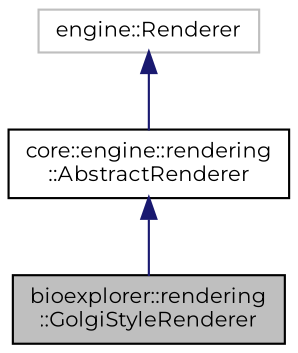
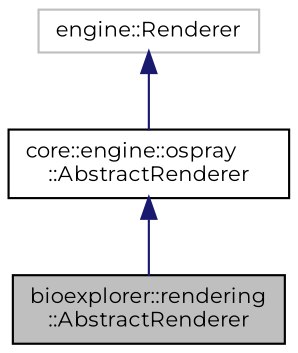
node "core::engine::rendering ::AbstractRenderer": label "core::engine::rendering ::AbstractRenderer" -> "core::engine::ospray ::AbstractRenderer"
node "bioexplorer::rendering ::GolgiStyleRenderer": label "bioexplorer::rendering ::GolgiStyleRenderer" -> "bioexplorer::rendering ::AbstractRenderer"
